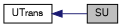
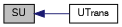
edge "SU" -> "UTrans": reversed
